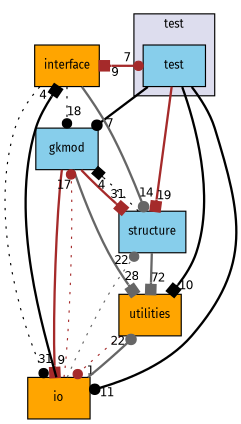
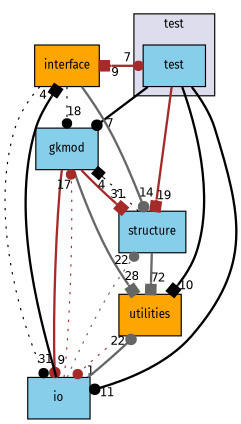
edge "gkmod" -> "io": arrowhead box -> dot
node "io": fillcolor orange -> skyblue
